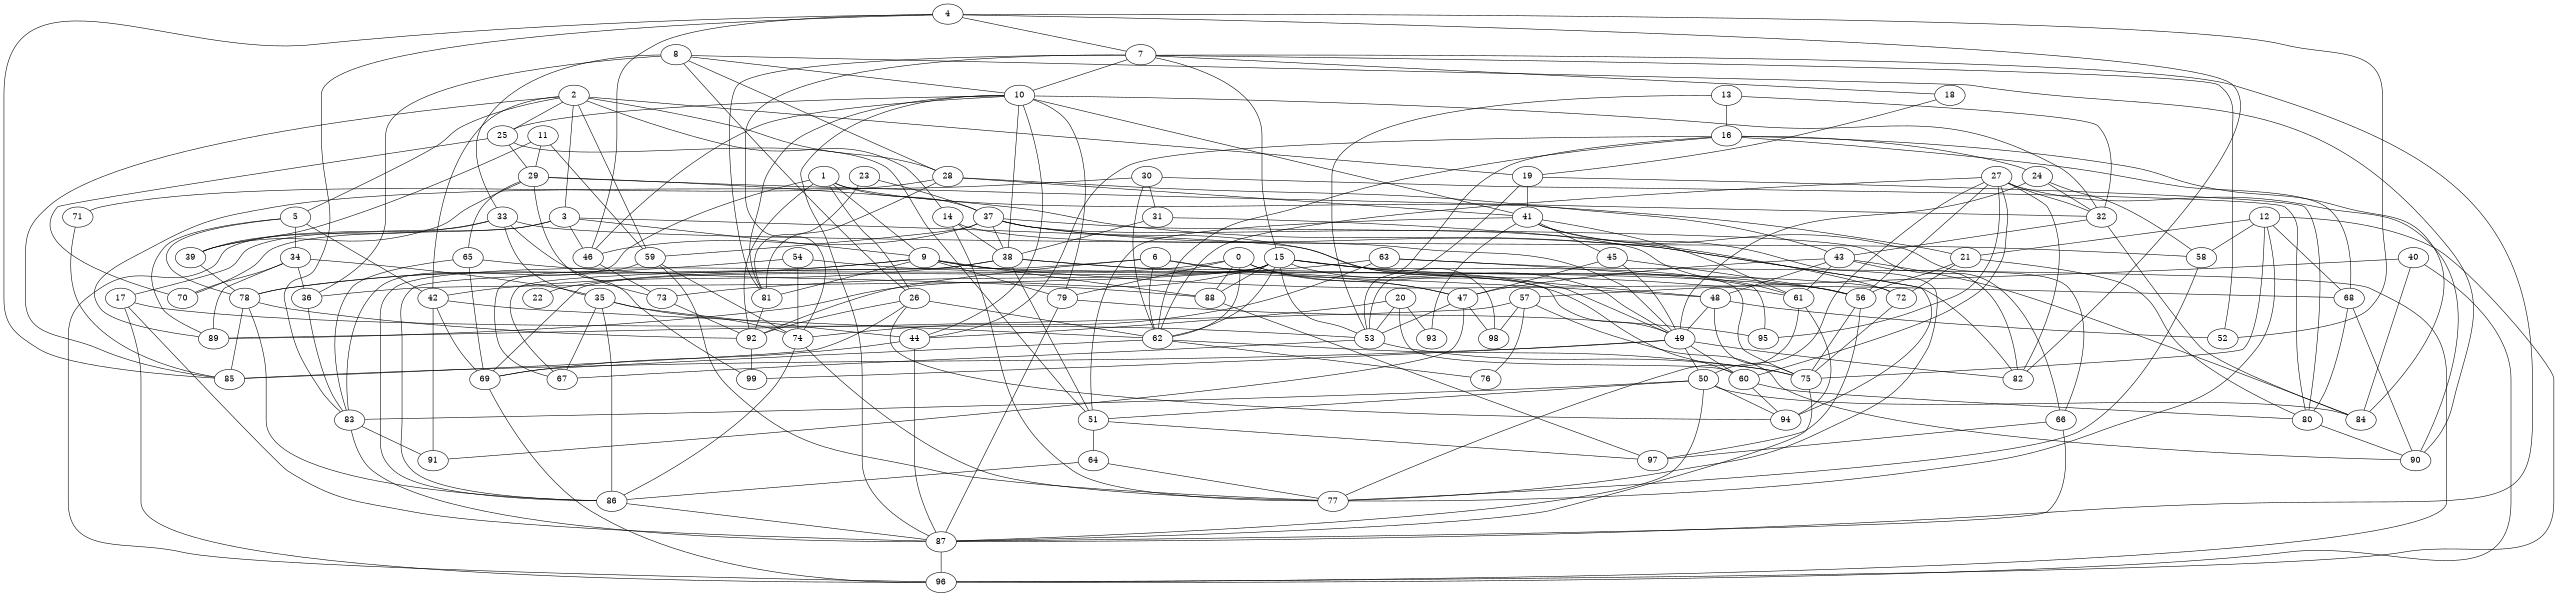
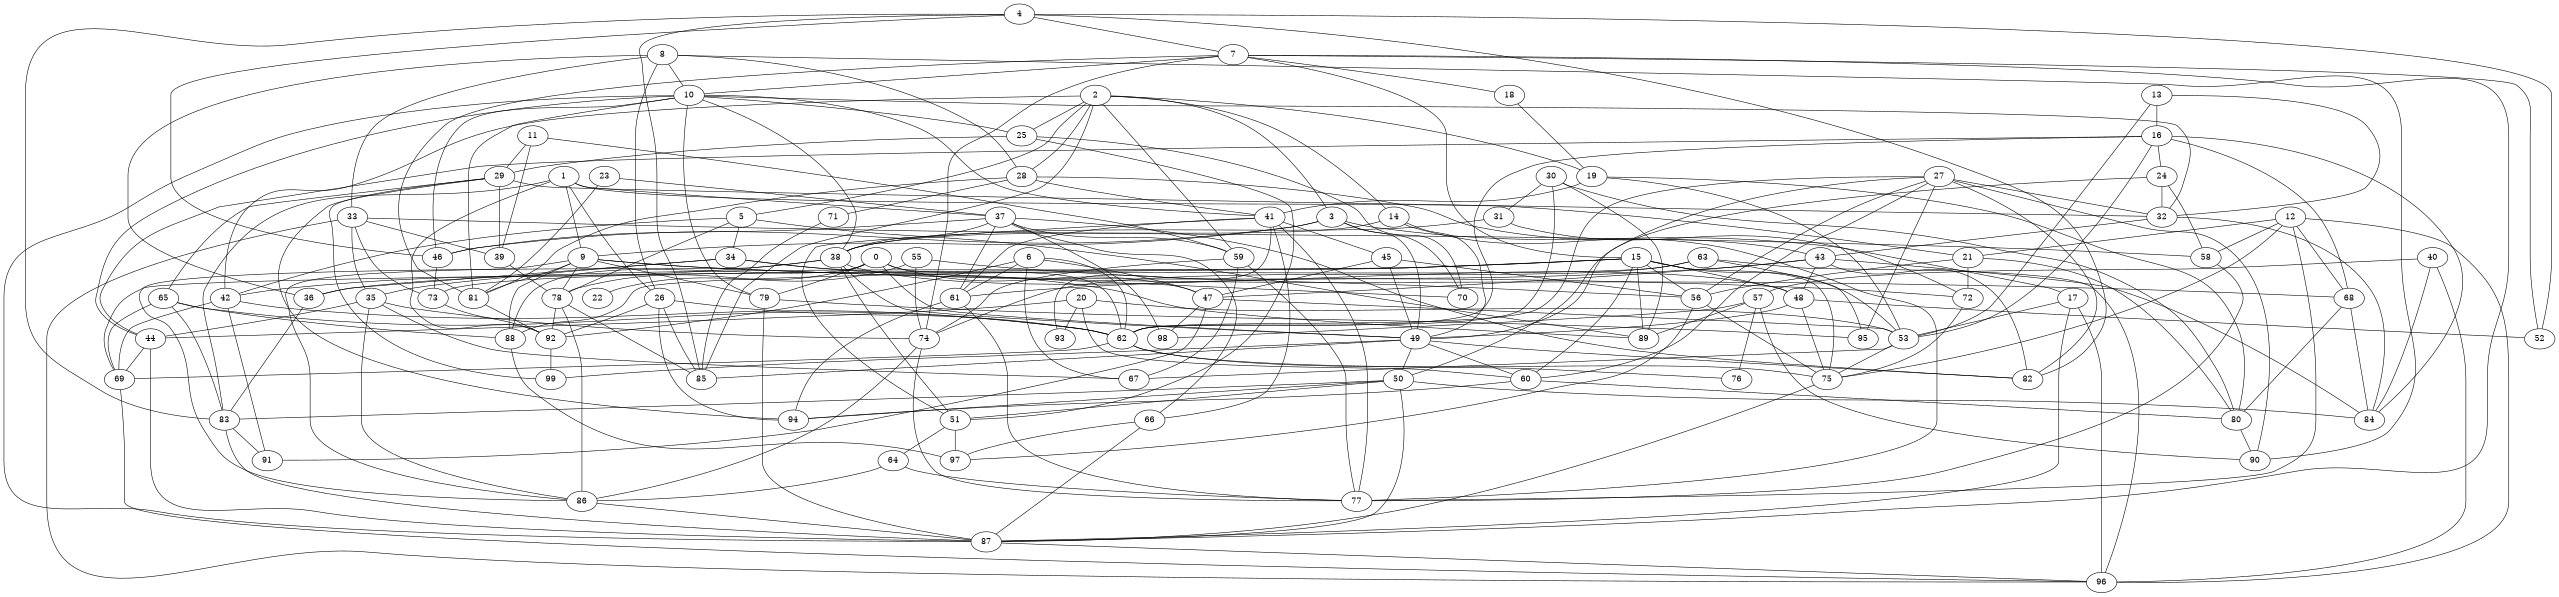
node "54": label "54" -> "55"
edge "15" -- "62": now "65" -- "62"
edge "68" -- "90": now "68" -- "84"
